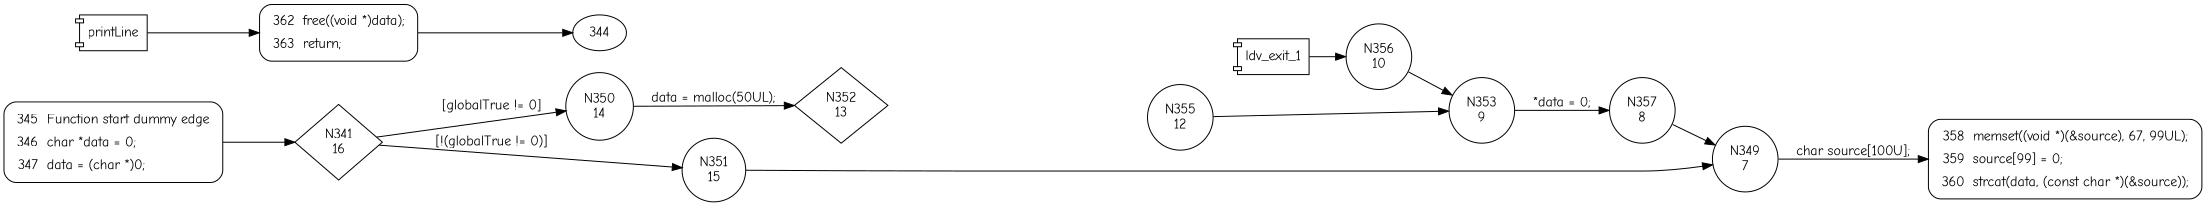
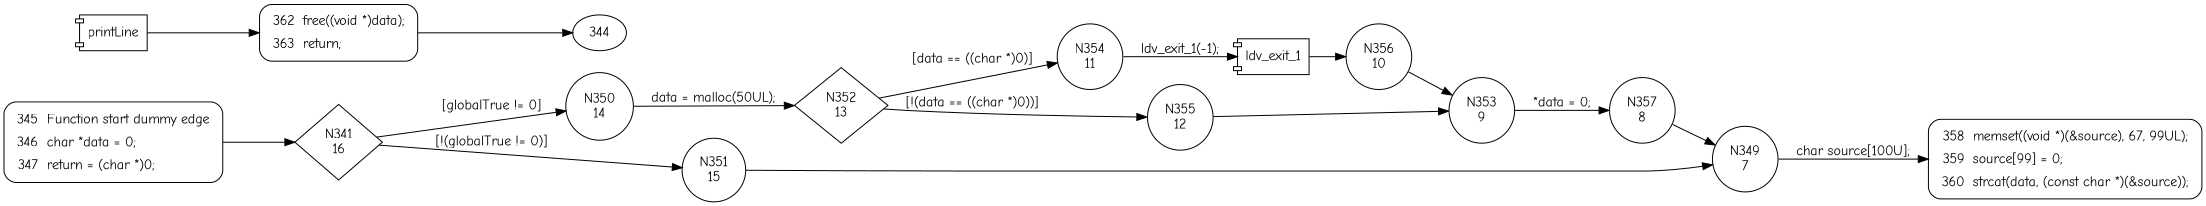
node "N354 11": added
edge "N352 13" -> "N355 12": added, label "[!(data == ((char *)0))]"
node "345": text "data = (char *)0;" -> "return = (char *)0;"
